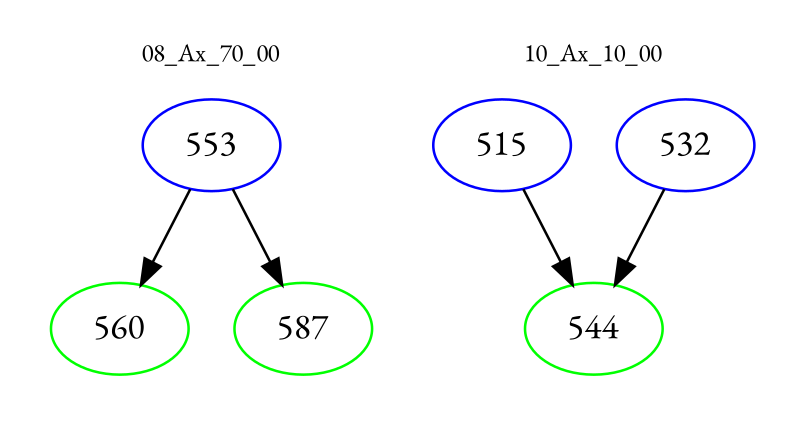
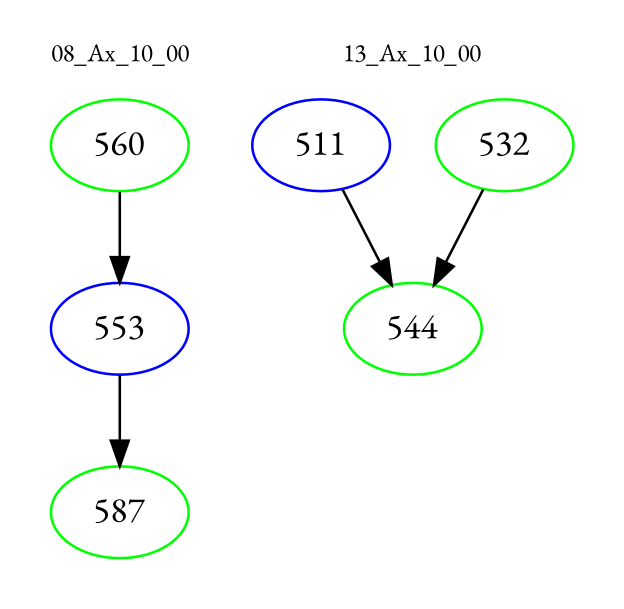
cluster "08_Ax_70_00": label "08_Ax_70_00" -> "08_Ax_10_00"
cluster "10_Ax_10_00": label "10_Ax_10_00" -> "13_Ax_10_00"
node "515": label "515" -> "511"
node "532": color blue -> green
edge "553" -> "560": reversed
